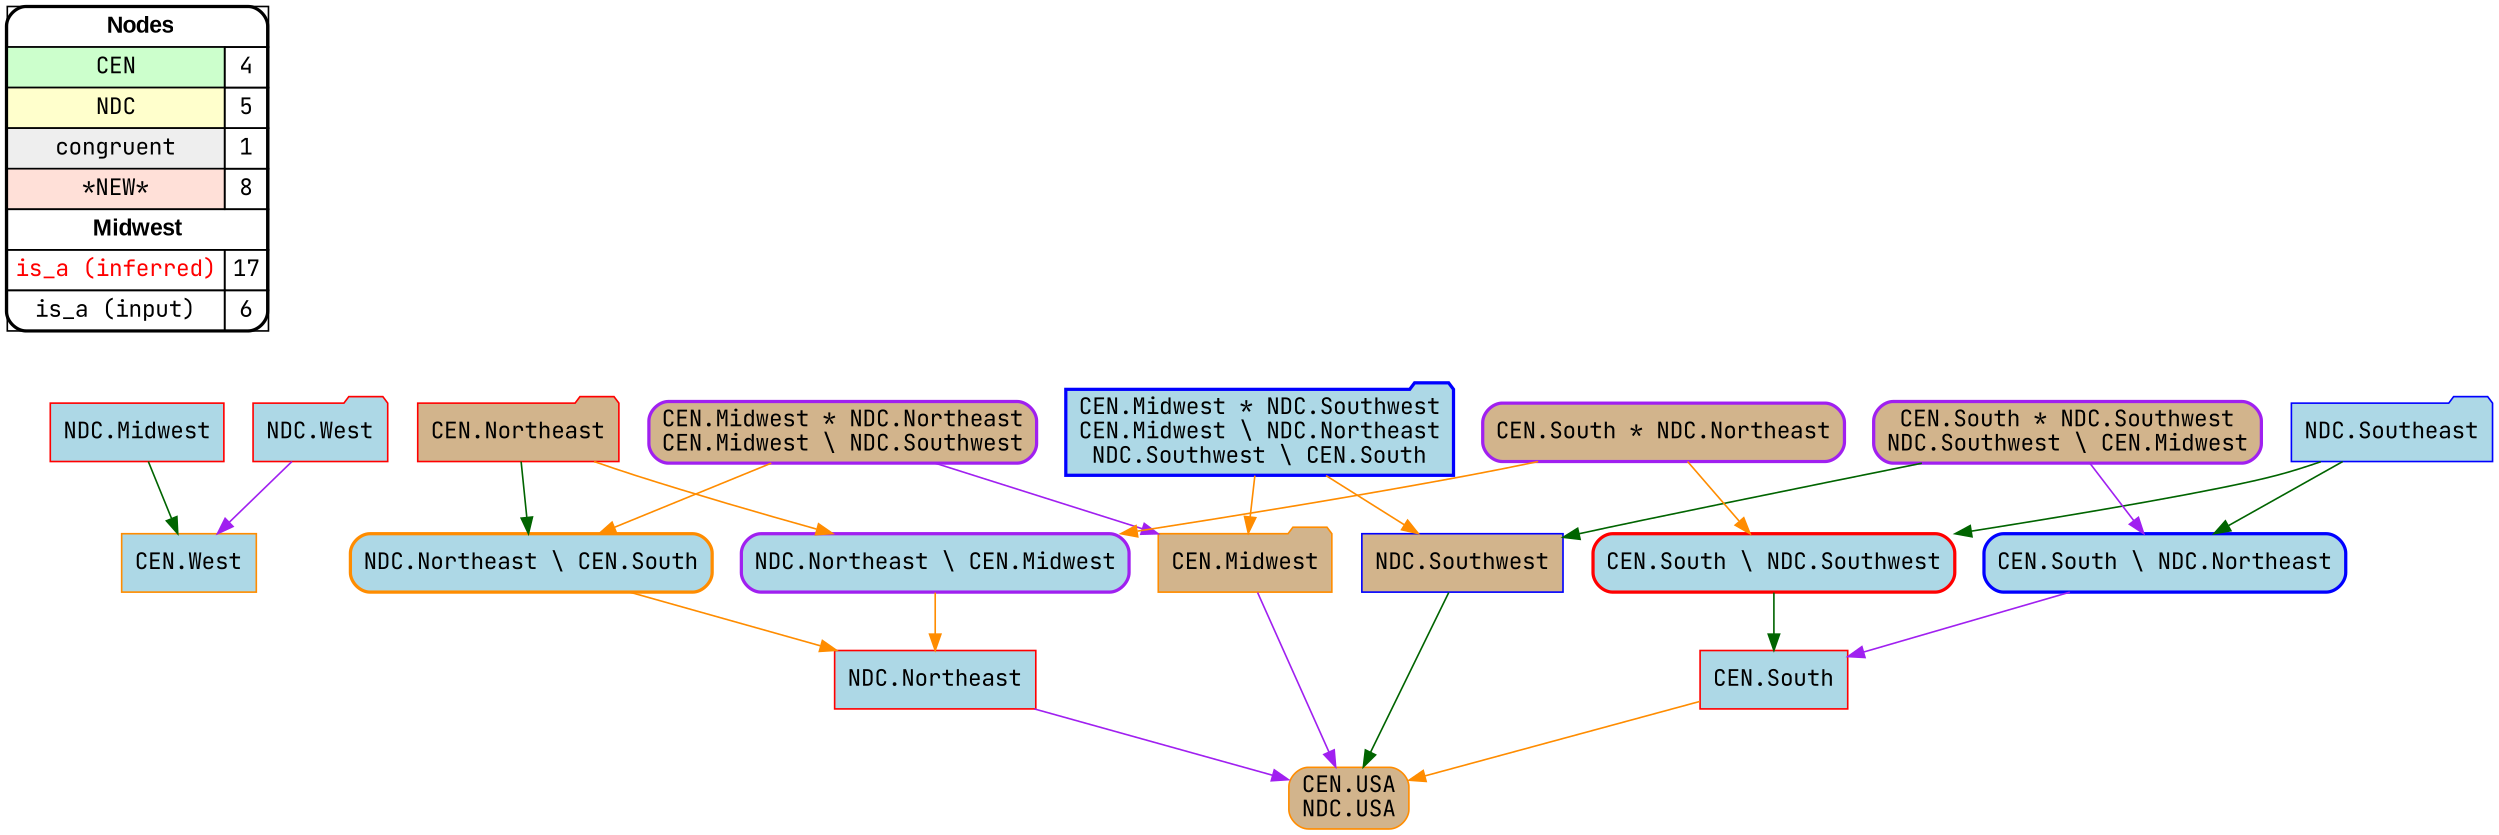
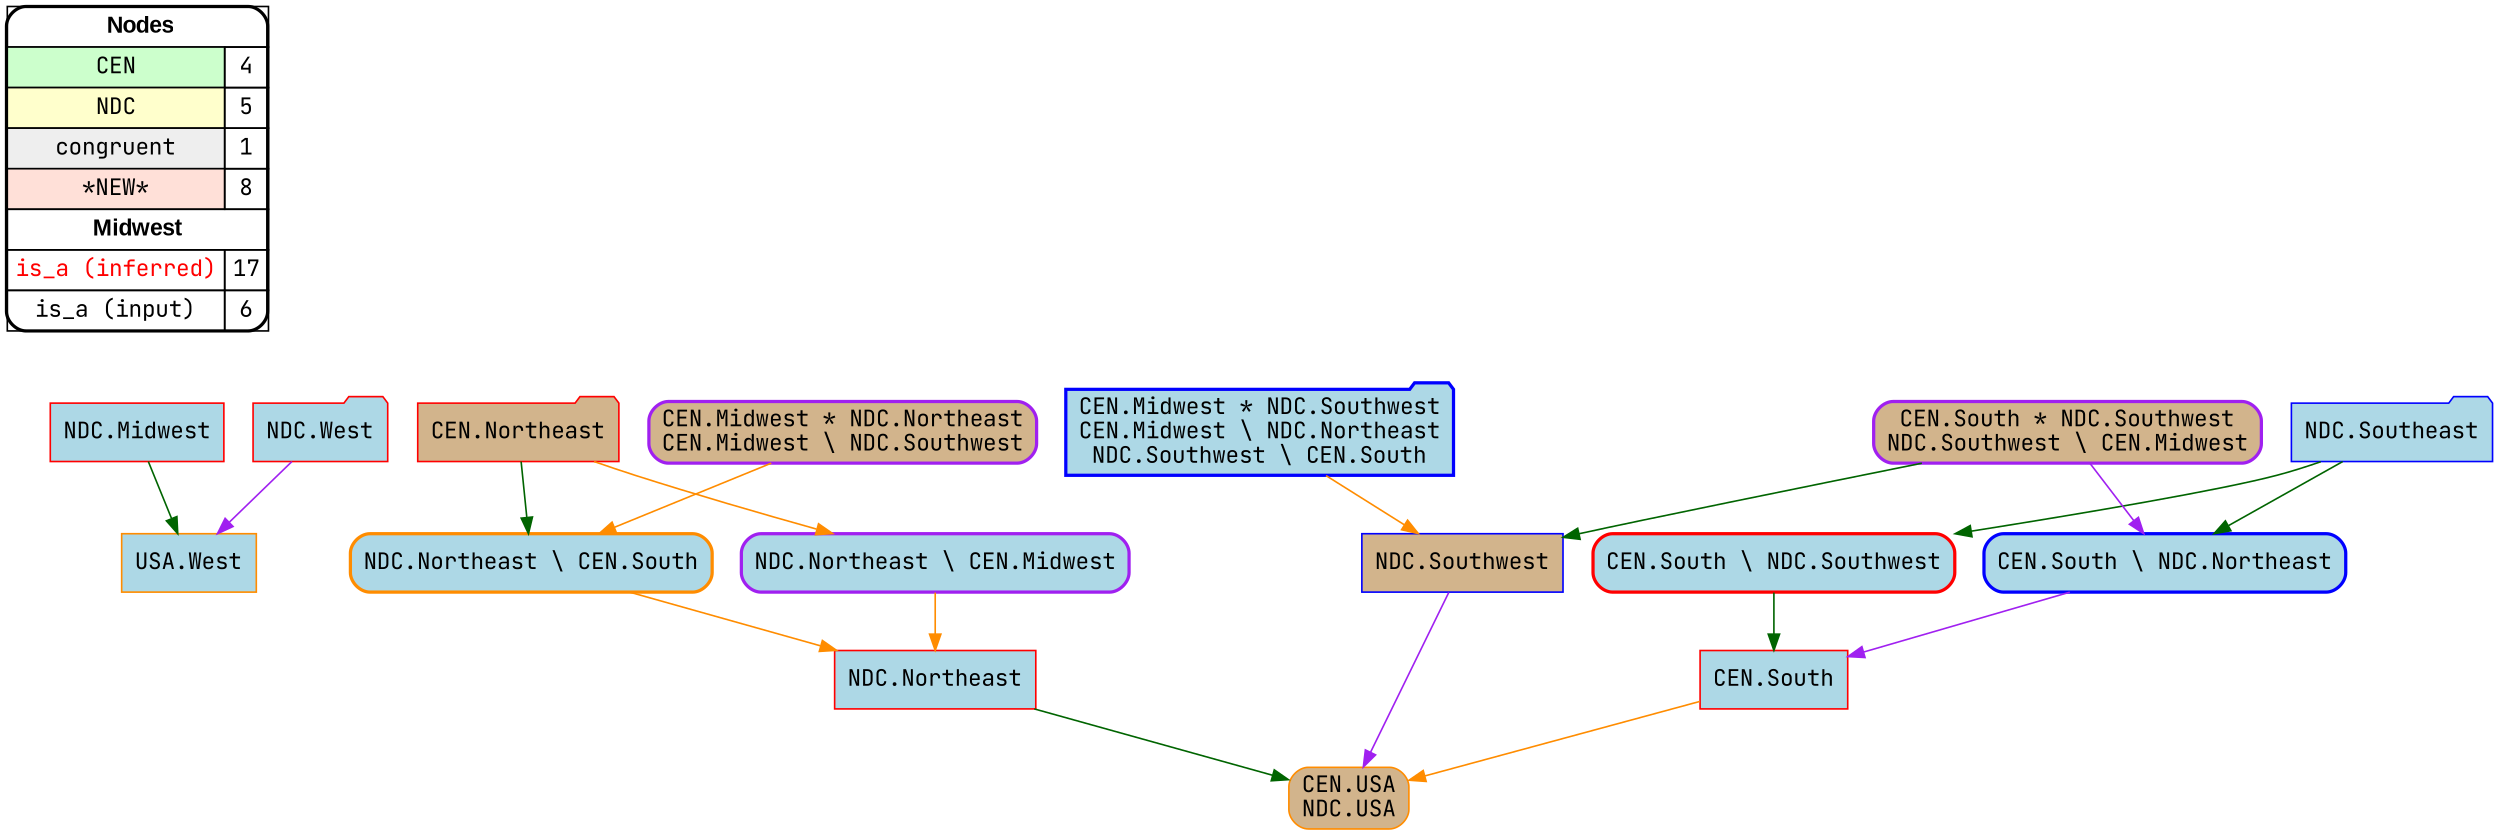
node "CEN.South * NDC.Northeast": removed
node "CEN.West": label "CEN.West" -> "USA.West"
node "CEN.Midwest": removed
edge "NDC.Southwest" -> "CEN.USA NDC.USA": color darkgreen -> purple
edge "NDC.Northeast" -> "CEN.USA NDC.USA": color purple -> darkgreen
